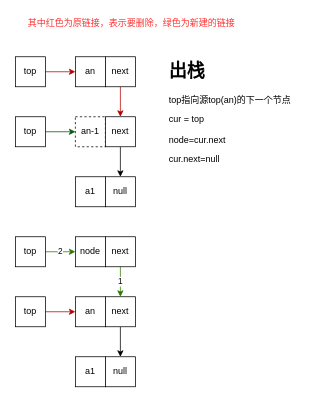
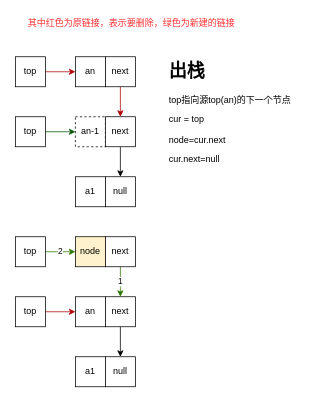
node "node": fillcolor #ffffff -> #fff2cc
